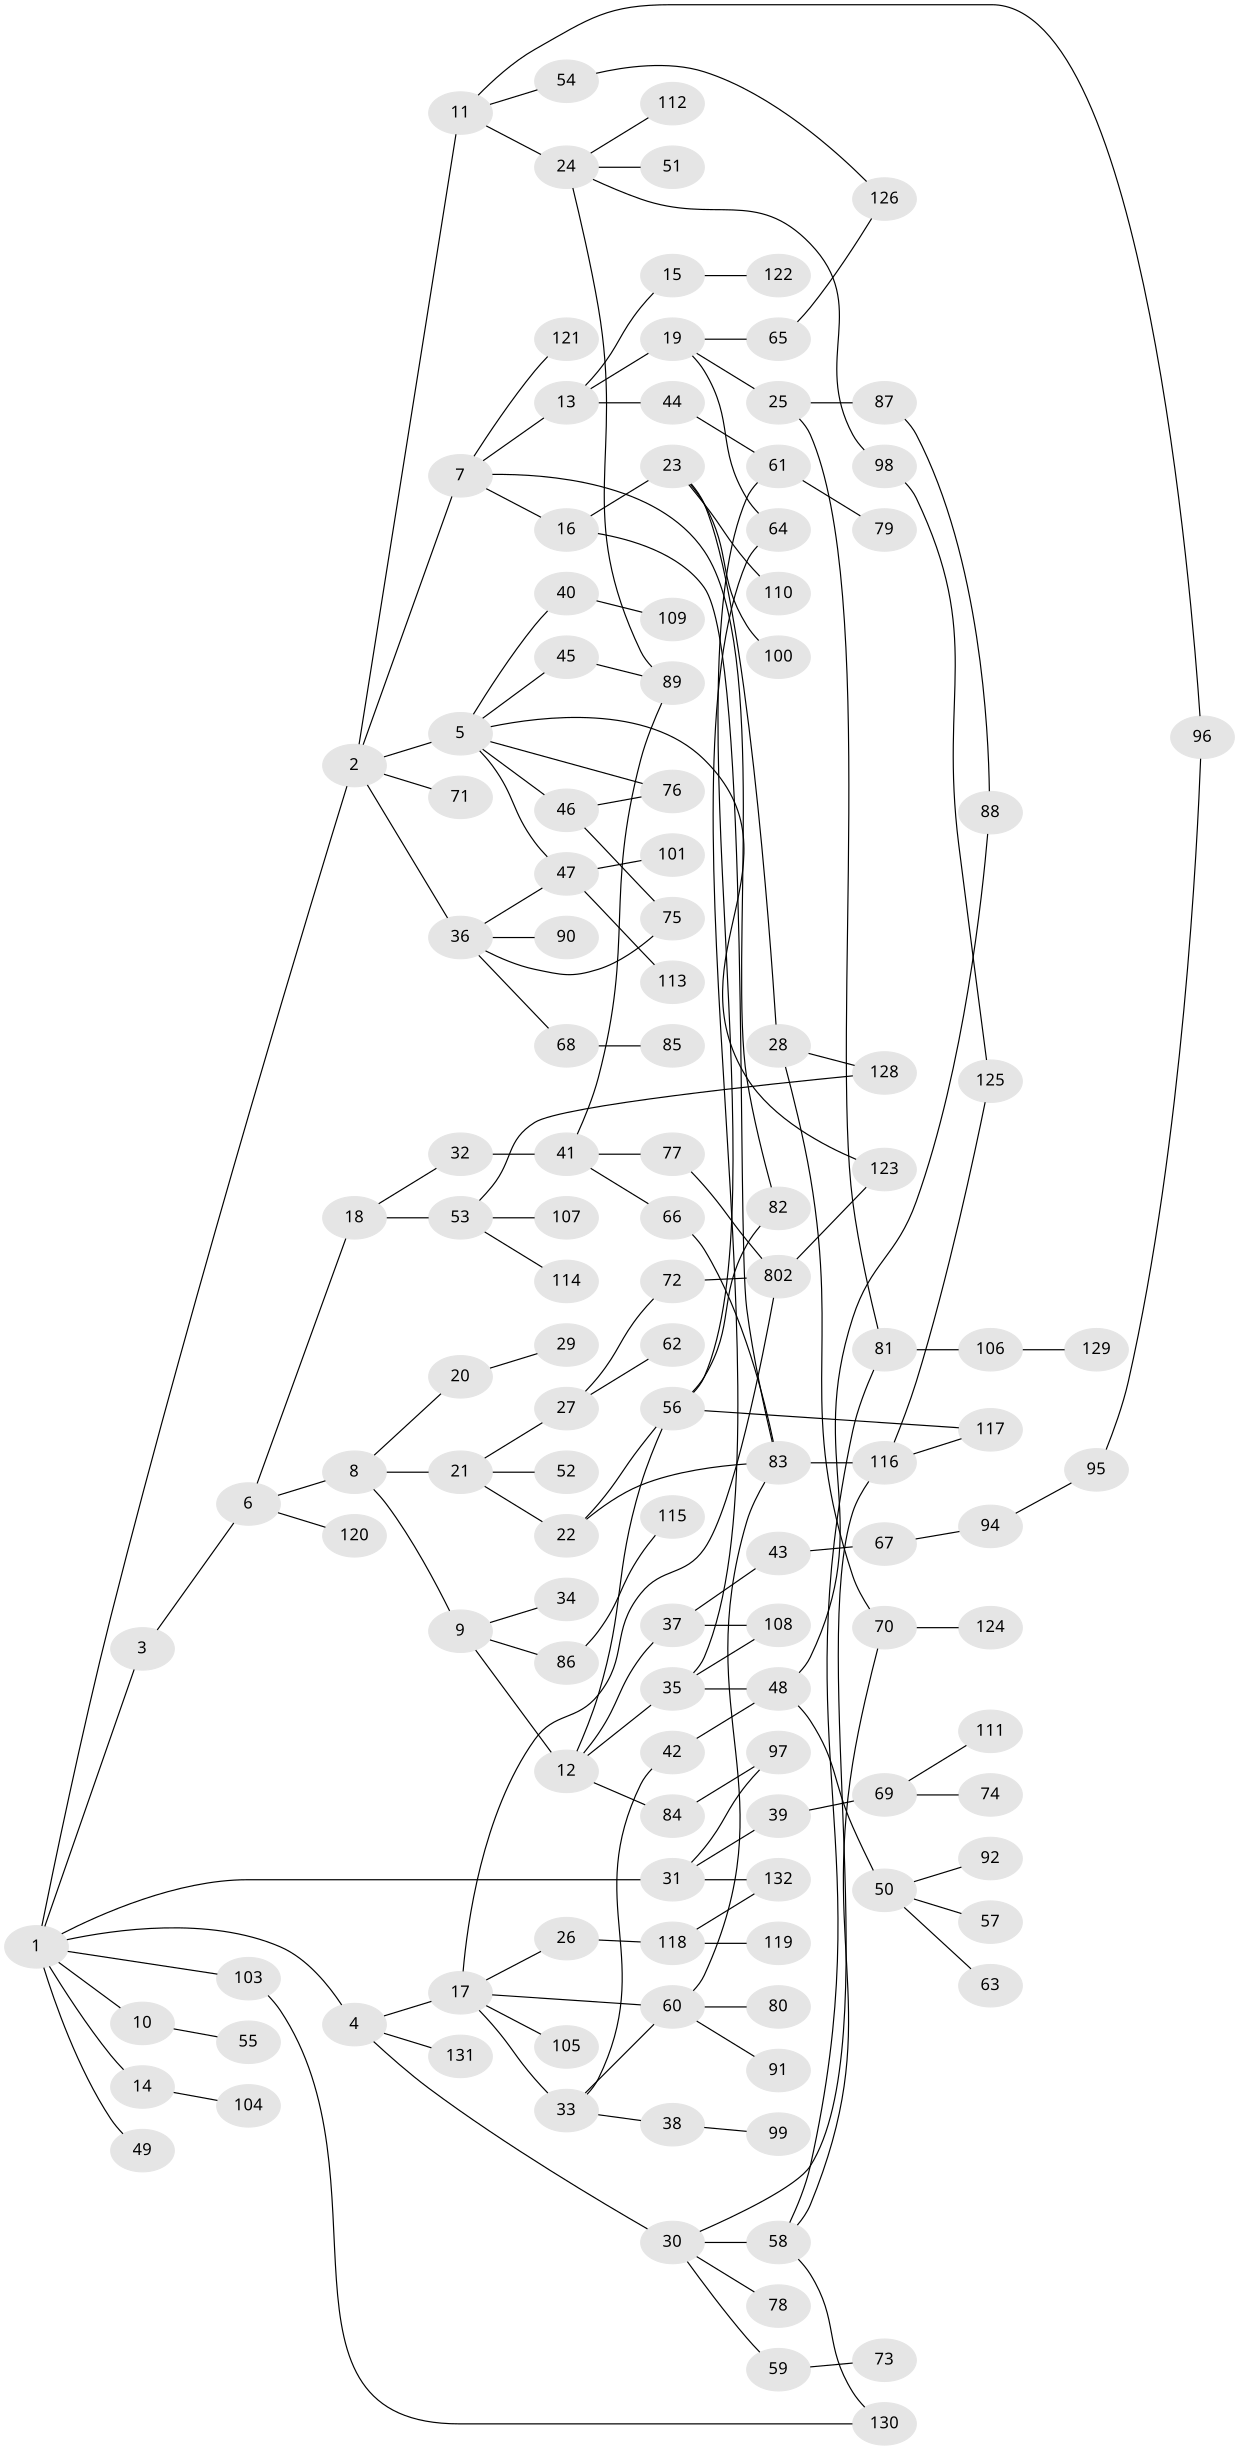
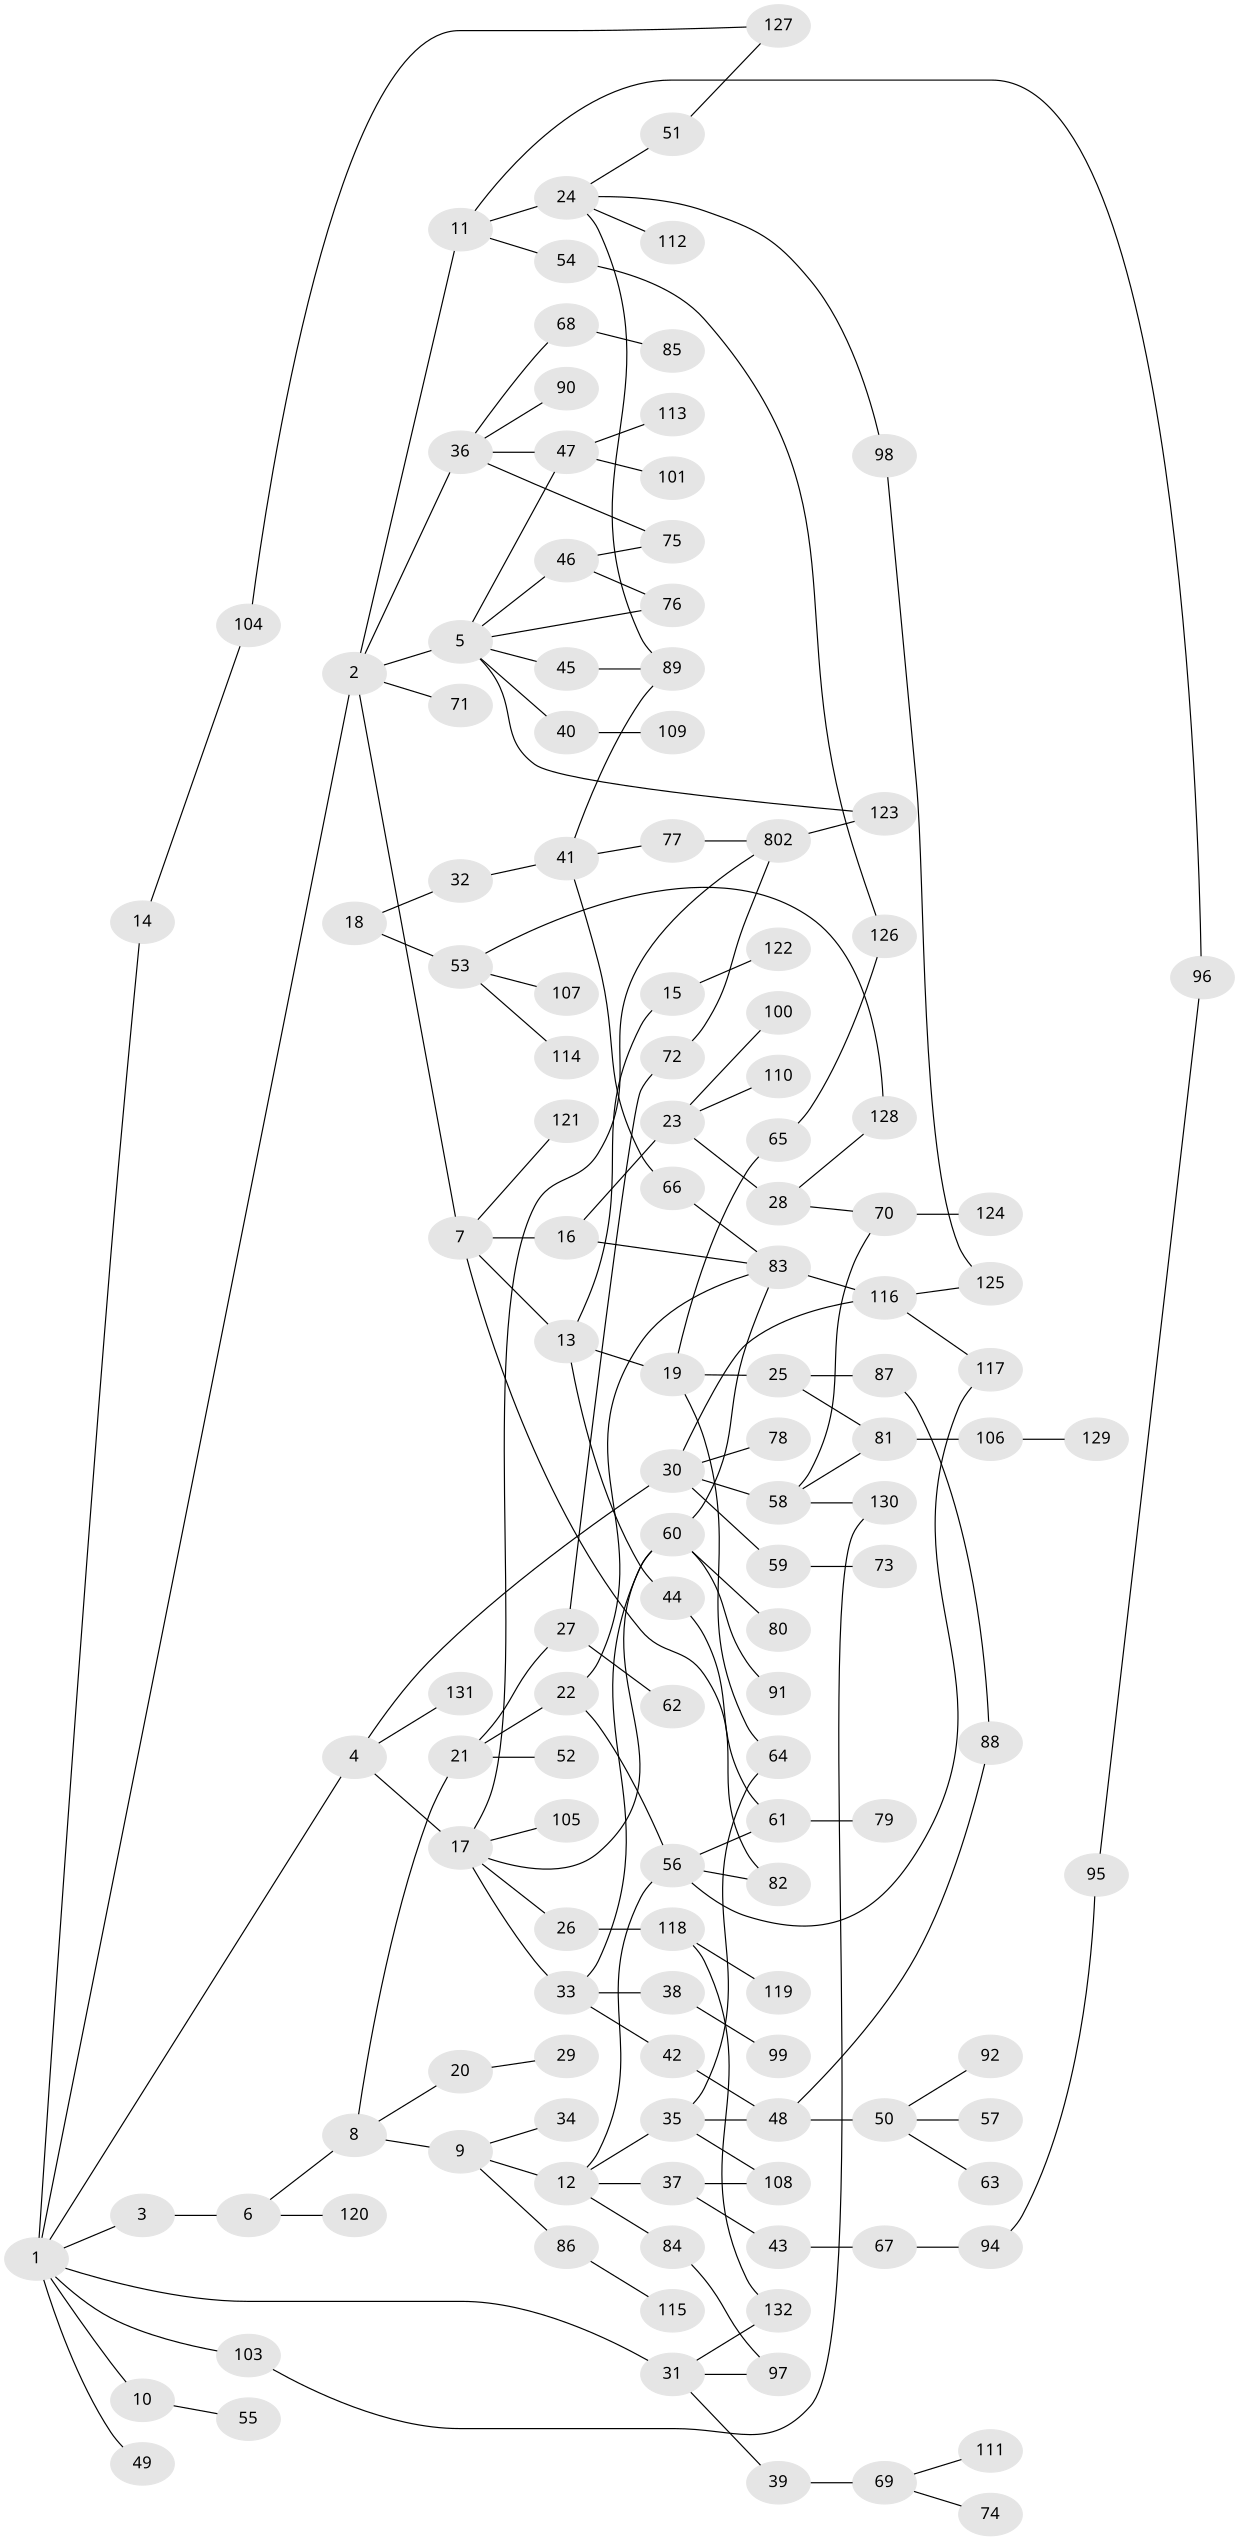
node "127": added
edge "18" -- "6": removed
